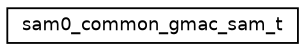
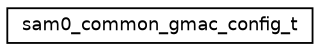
node "sam0_common_gmac_sam_t": label "sam0_common_gmac_sam_t" -> "sam0_common_gmac_config_t"
